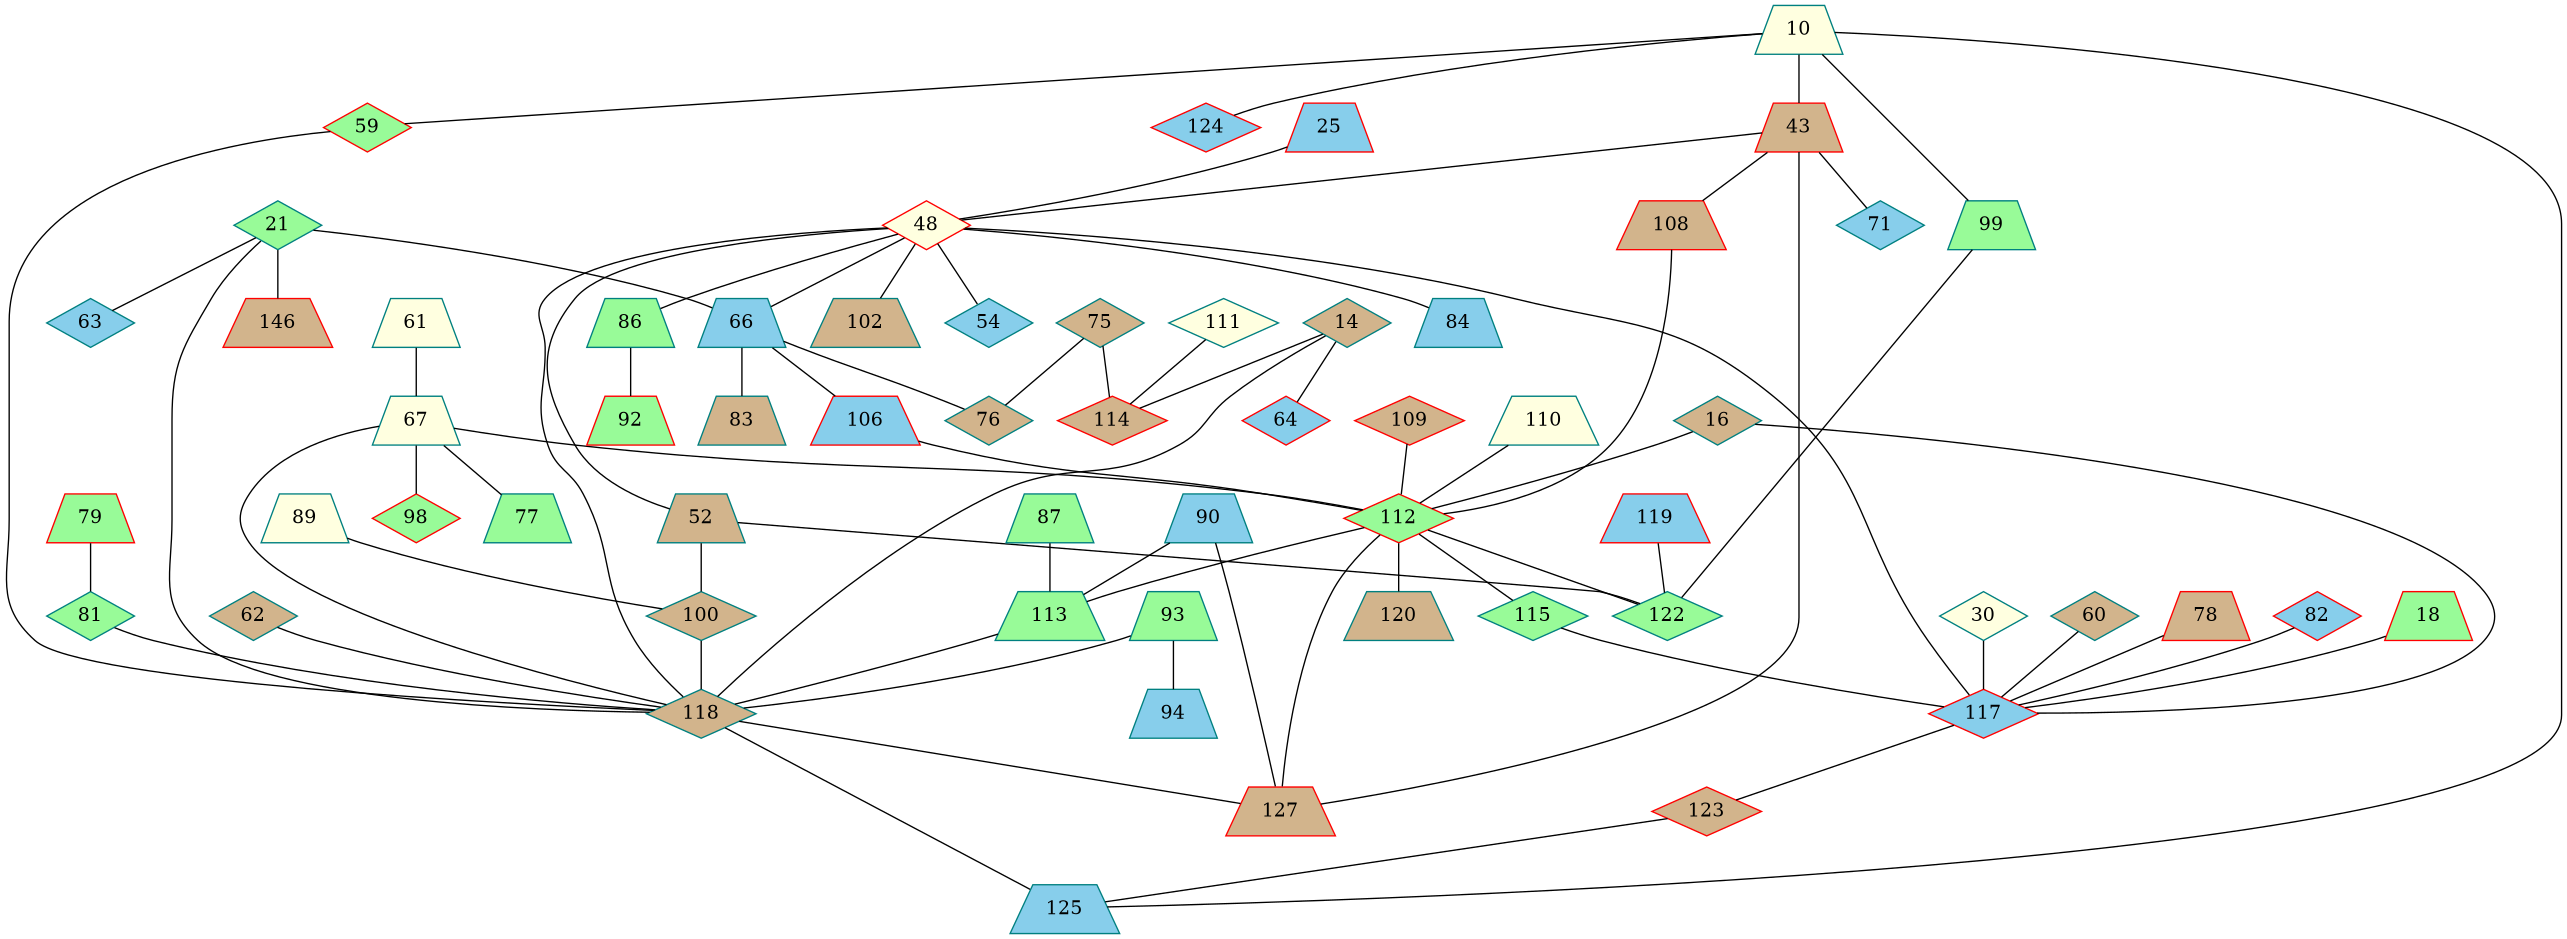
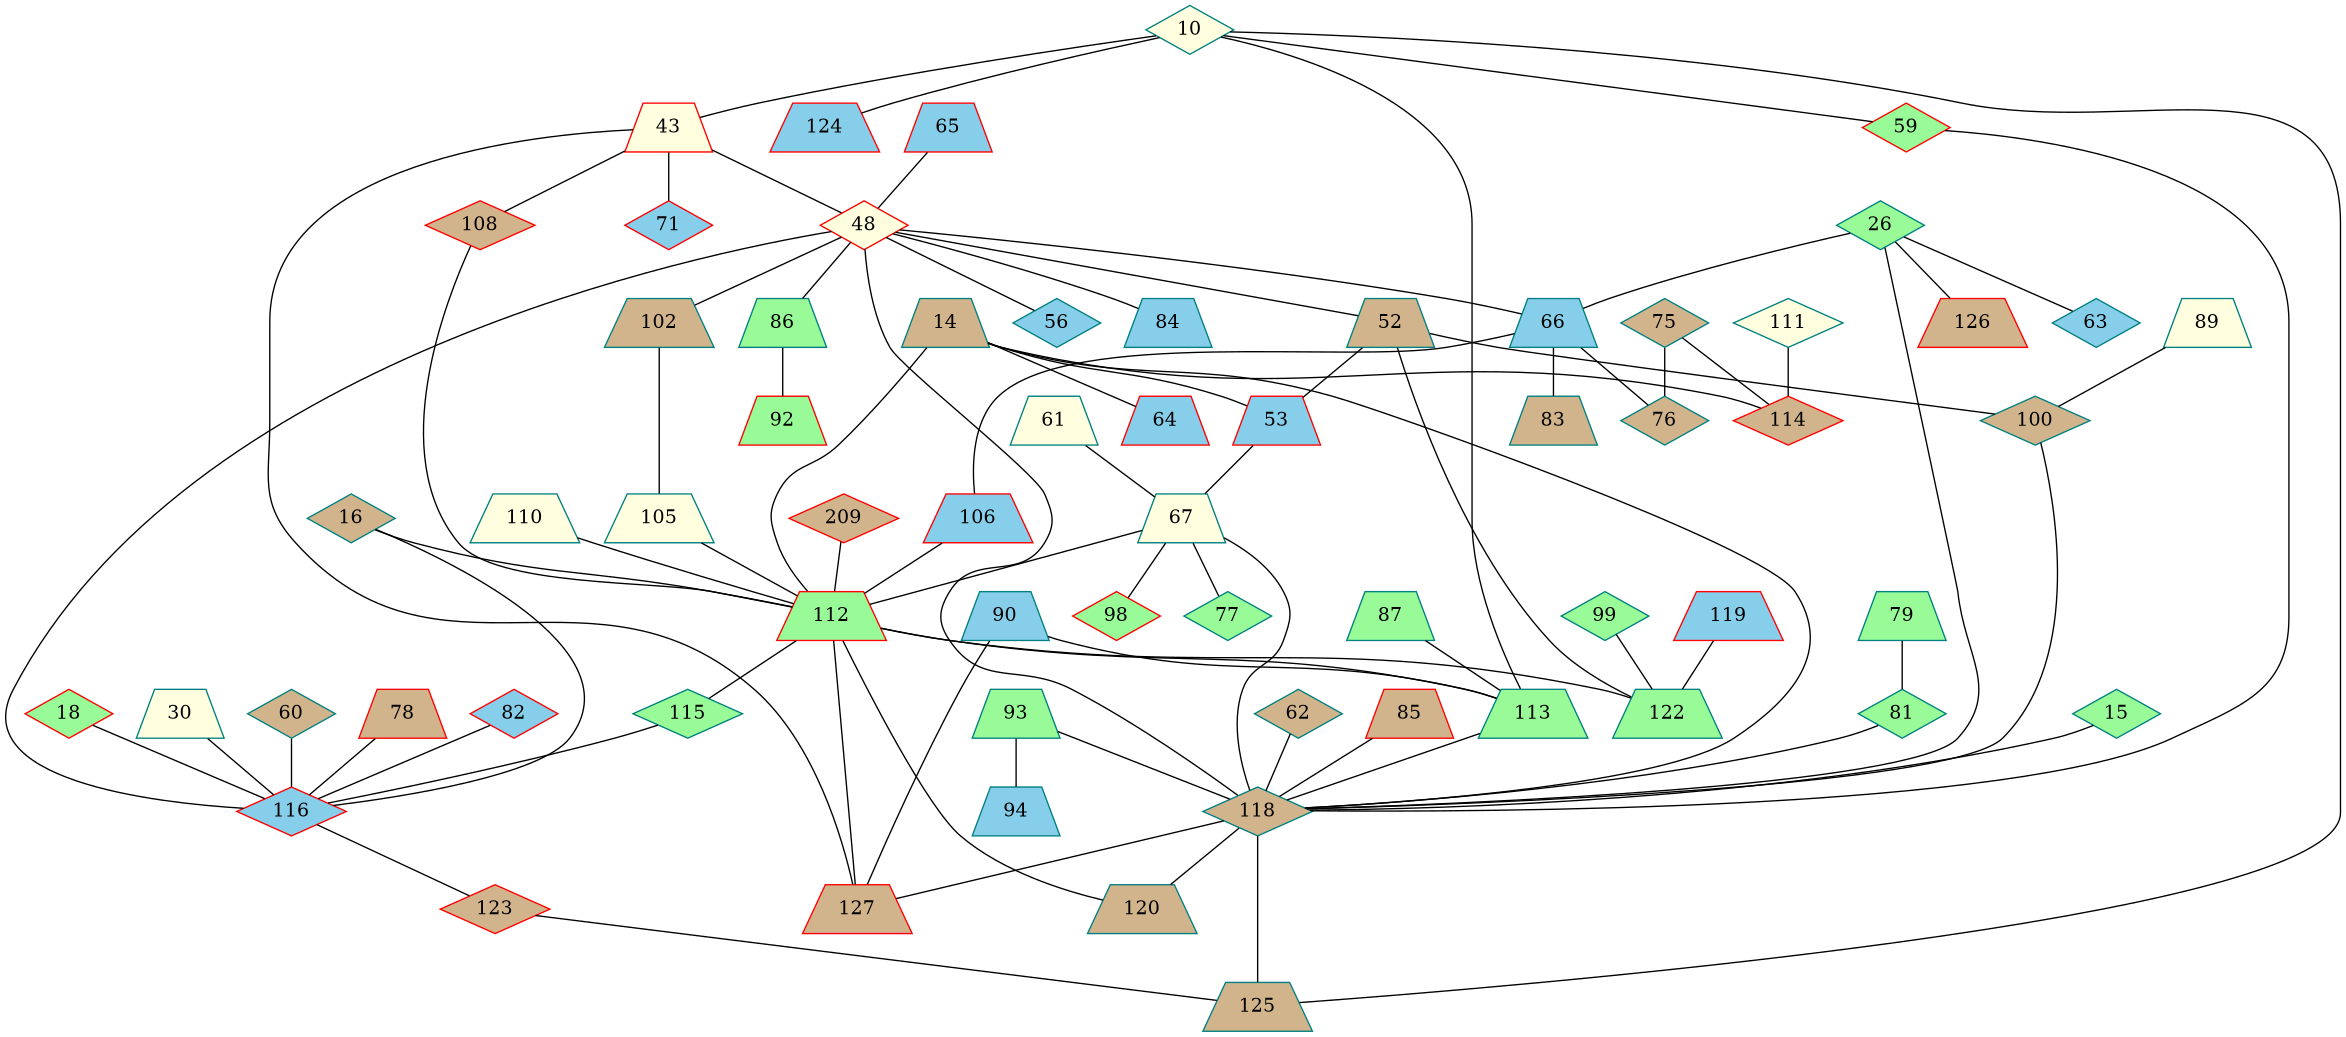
node "10": shape trapezium -> diamond
node "124": shape diamond -> trapezium
node "25": label "25" -> "65"
node "43": fillcolor tan -> lightyellow
edge "10" -- "99": now "10" -- "113"
node "21": label "21" -> "26"
node "108": shape trapezium -> diamond
node "71": color teal -> red
node "99": shape trapezium -> diamond
node "146": label "146" -> "126"
node "54": label "54" -> "56"
node "14": shape diamond -> trapezium
node "53": added
node "64": shape diamond -> trapezium
node "109": label "109" -> "209"
edge "14" -- "112": added
node "79": color red -> teal
node "77": shape trapezium -> diamond
node "105": added
node "112": shape diamond -> trapezium
node "122": shape diamond -> trapezium
node "30": shape diamond -> trapezium
node "18": shape trapezium -> diamond
node "85": added
node "117": label "117" -> "116"
node "15": added
edge "118" -- "120": added
node "125": fillcolor skyblue -> tan
